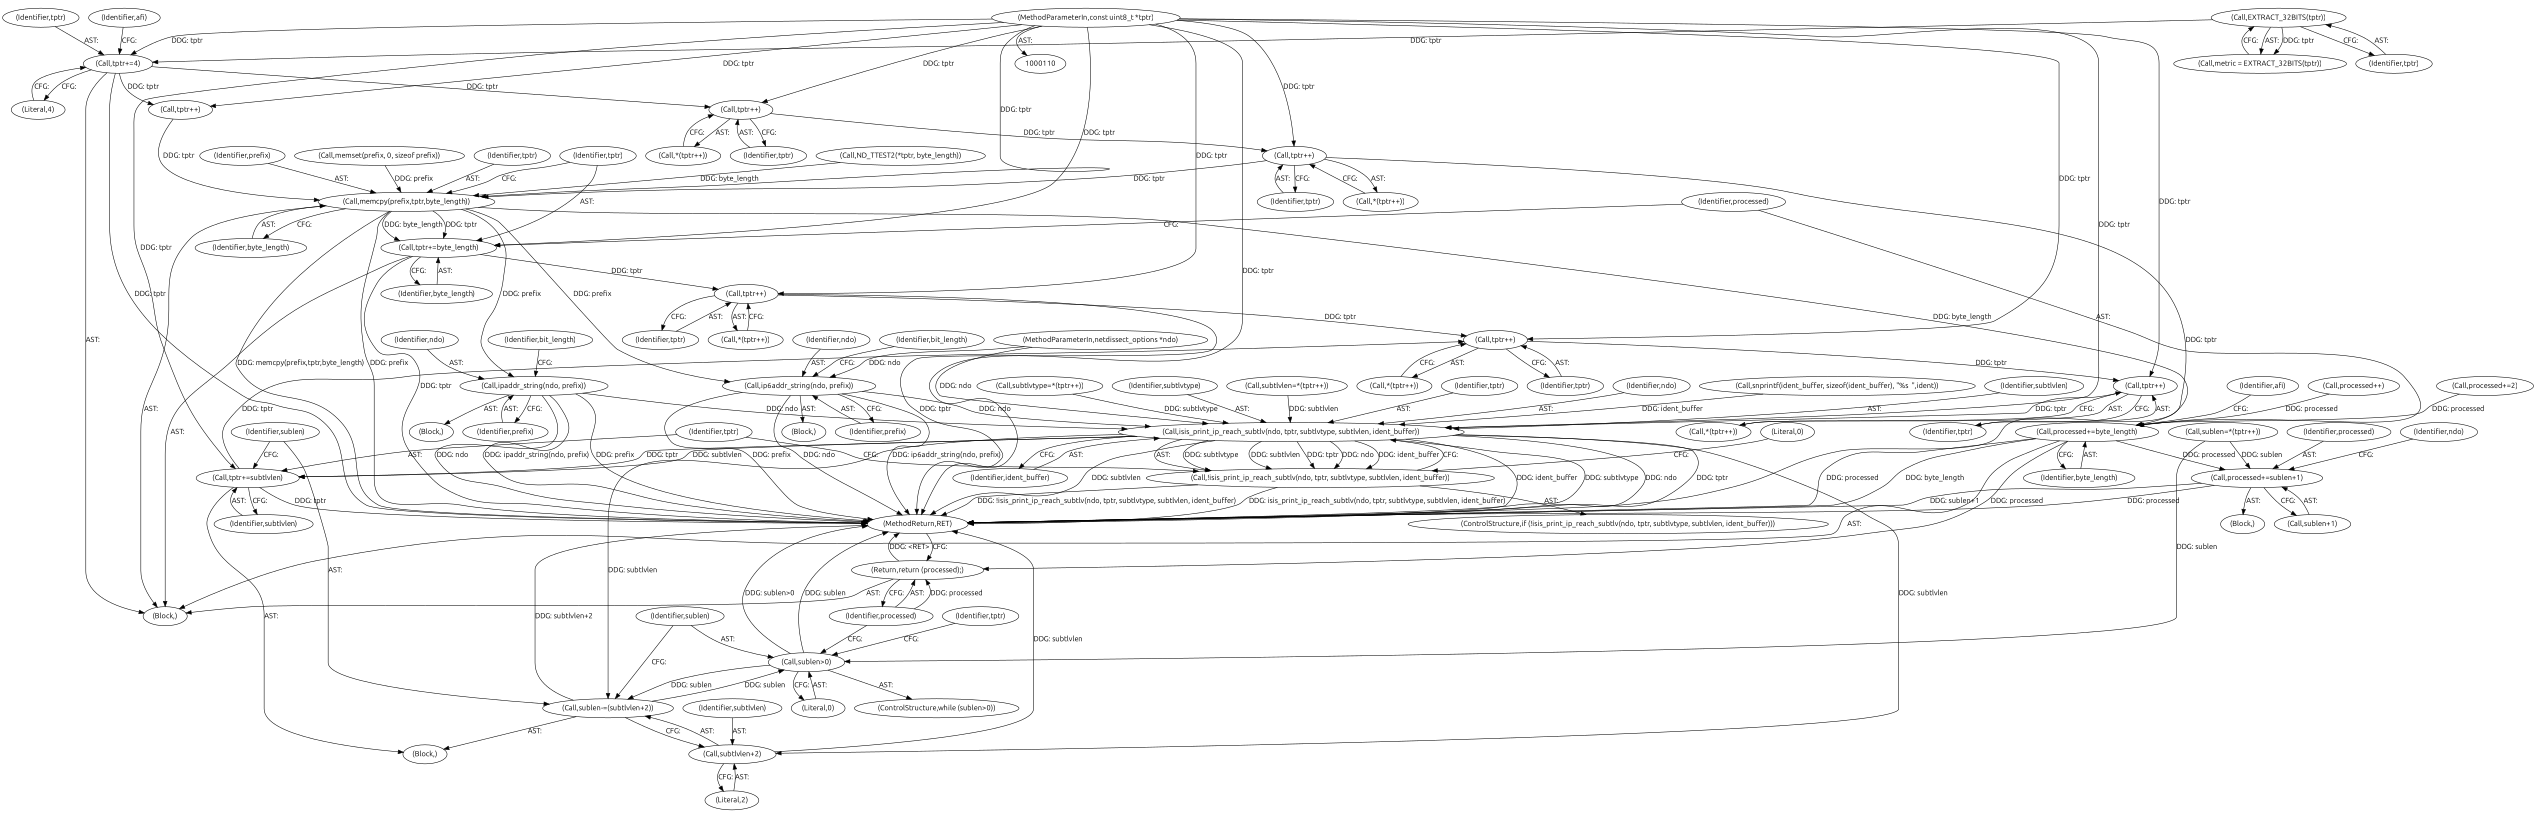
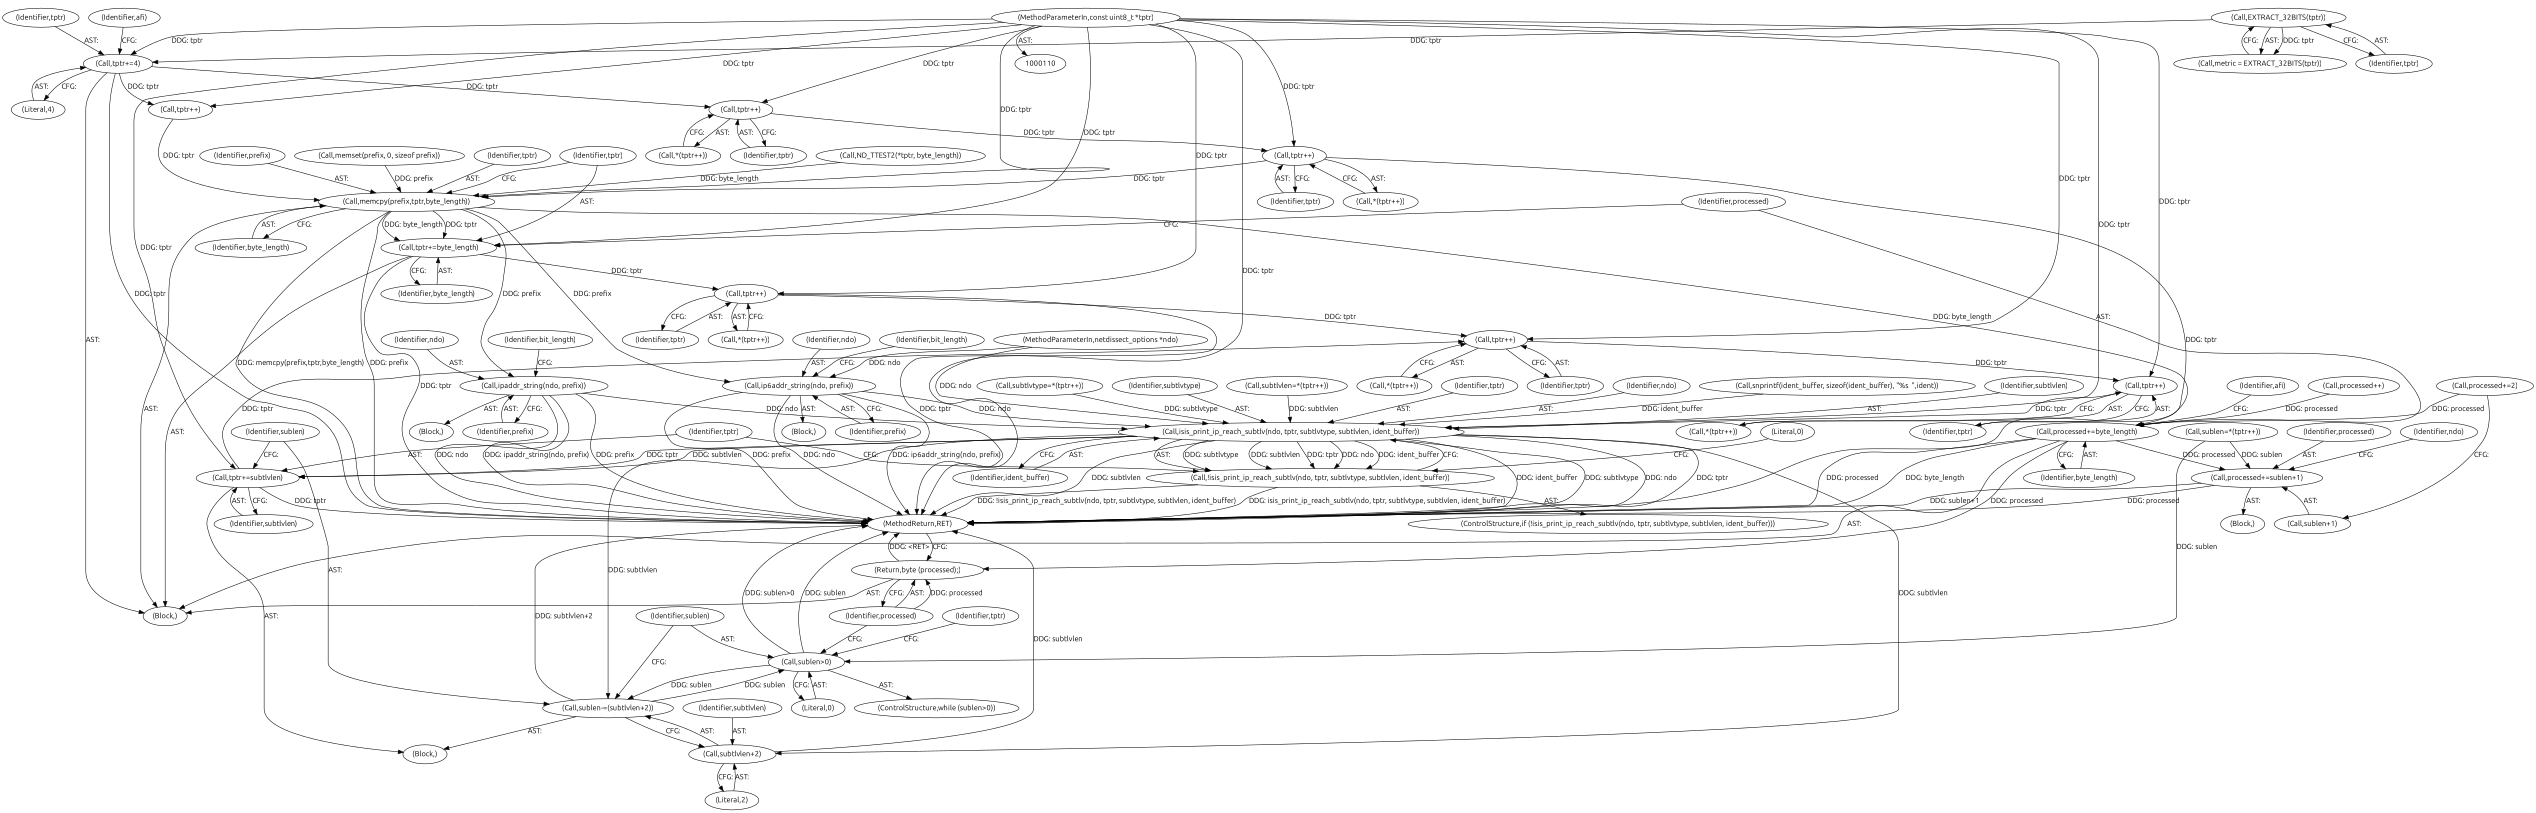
edge "(Literal,4)" -> "(Call,tptr+=4)": label "CFG: " -> "AST: "
edge "(Call,processed+=sublen+1)" -> "(Call,sublen+1)": now "(Call,processed+=2)" -> "(Call,sublen+1)"
node "(Return,return (processed);)": label "(Return,return (processed);)" -> "(Return,byte (processed);)"
